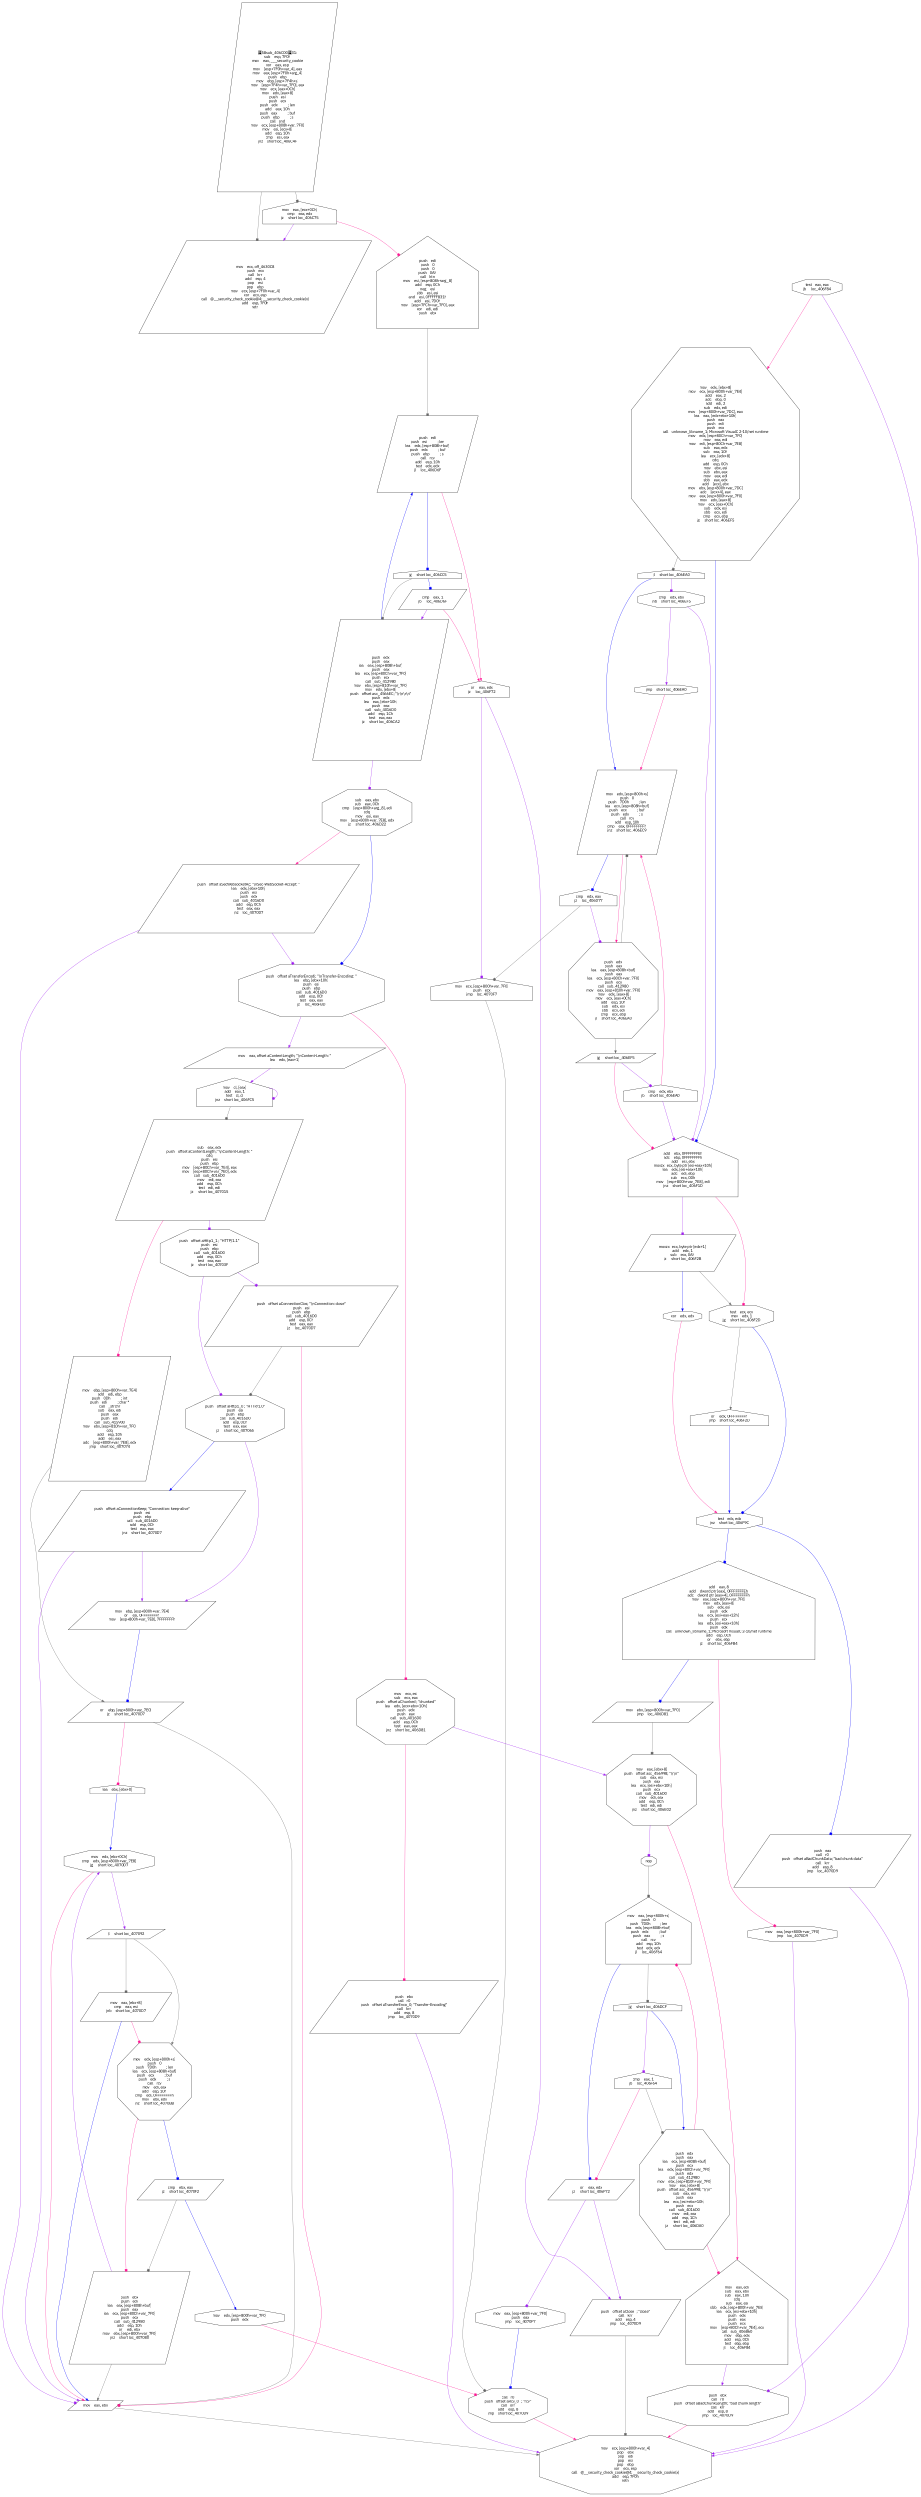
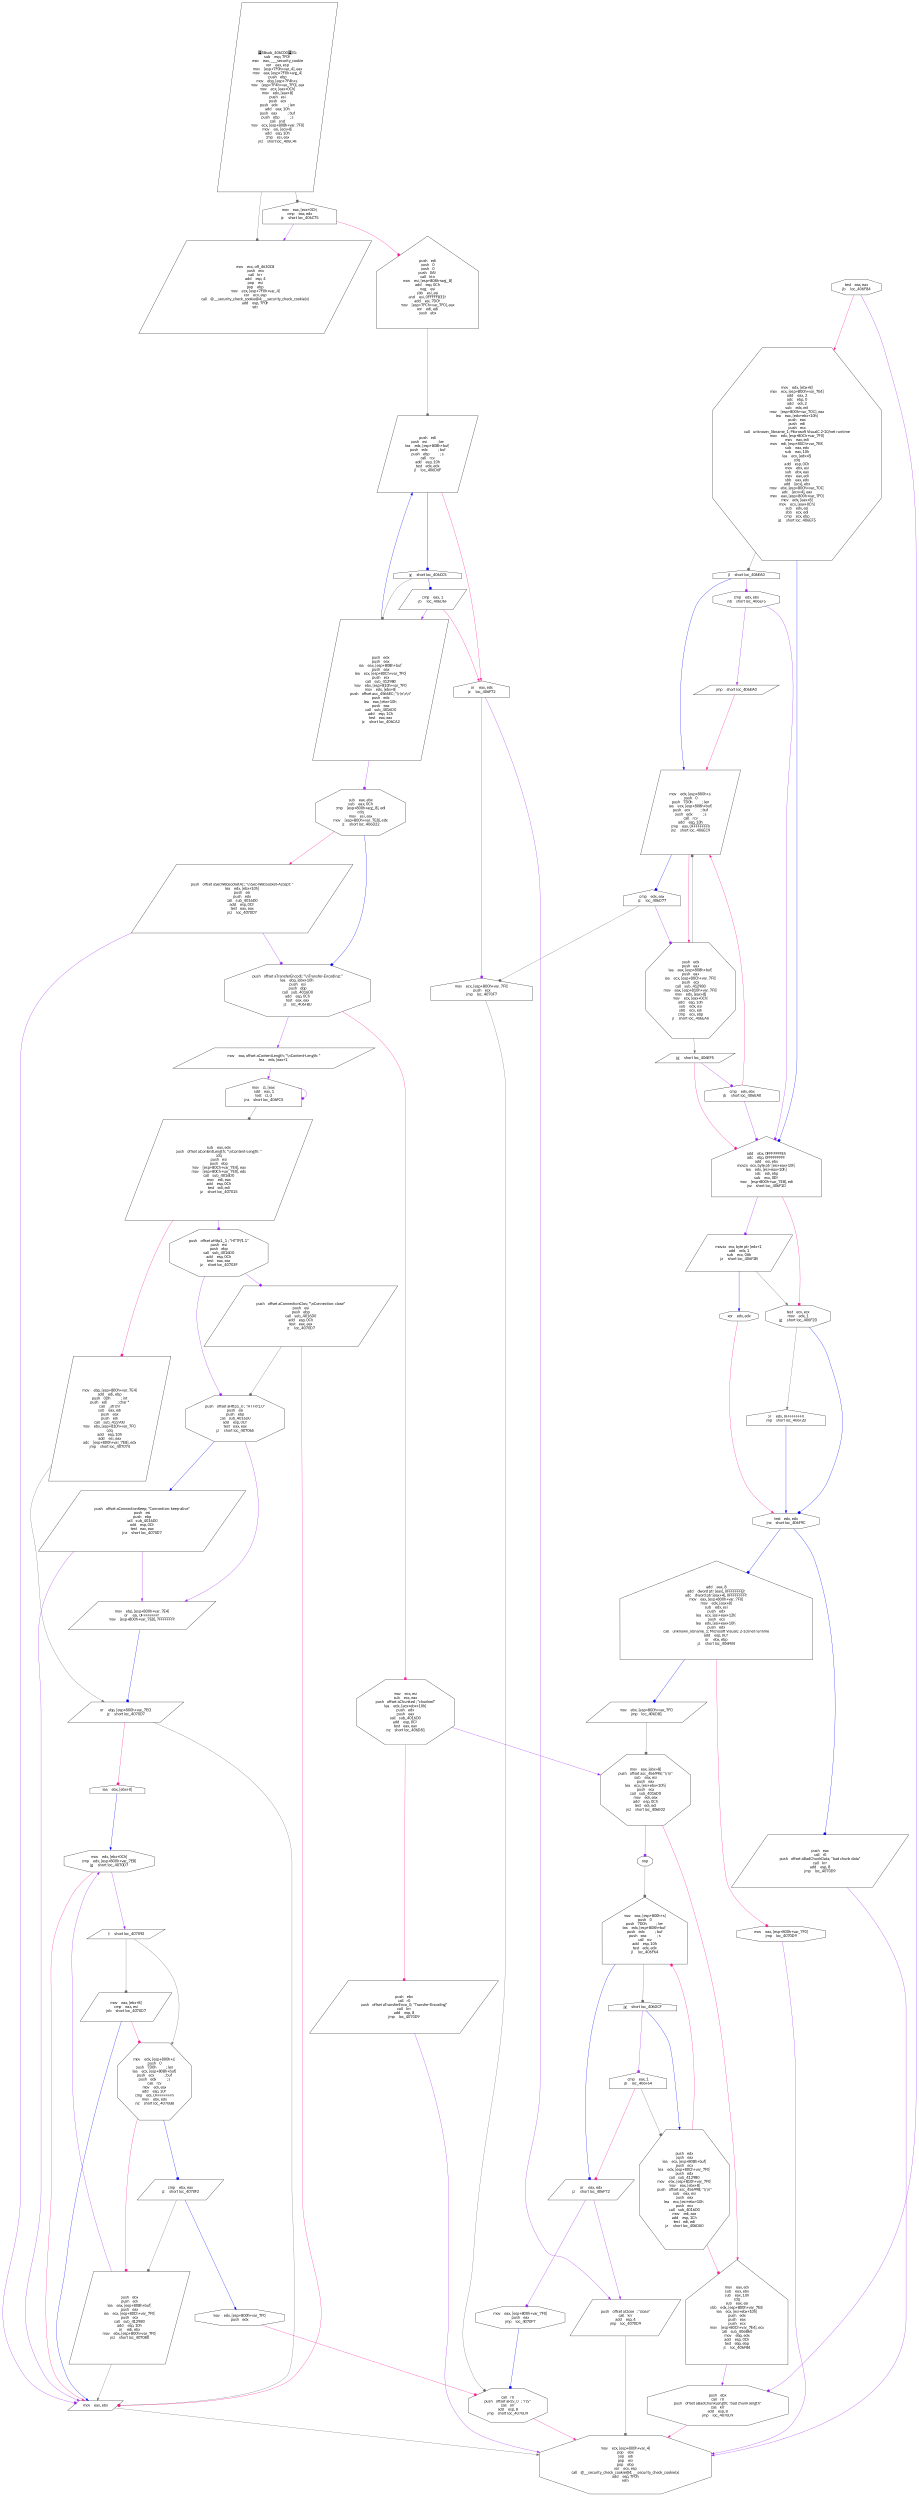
node "jmp     short loc_406EA0": shape octagon -> parallelogram
